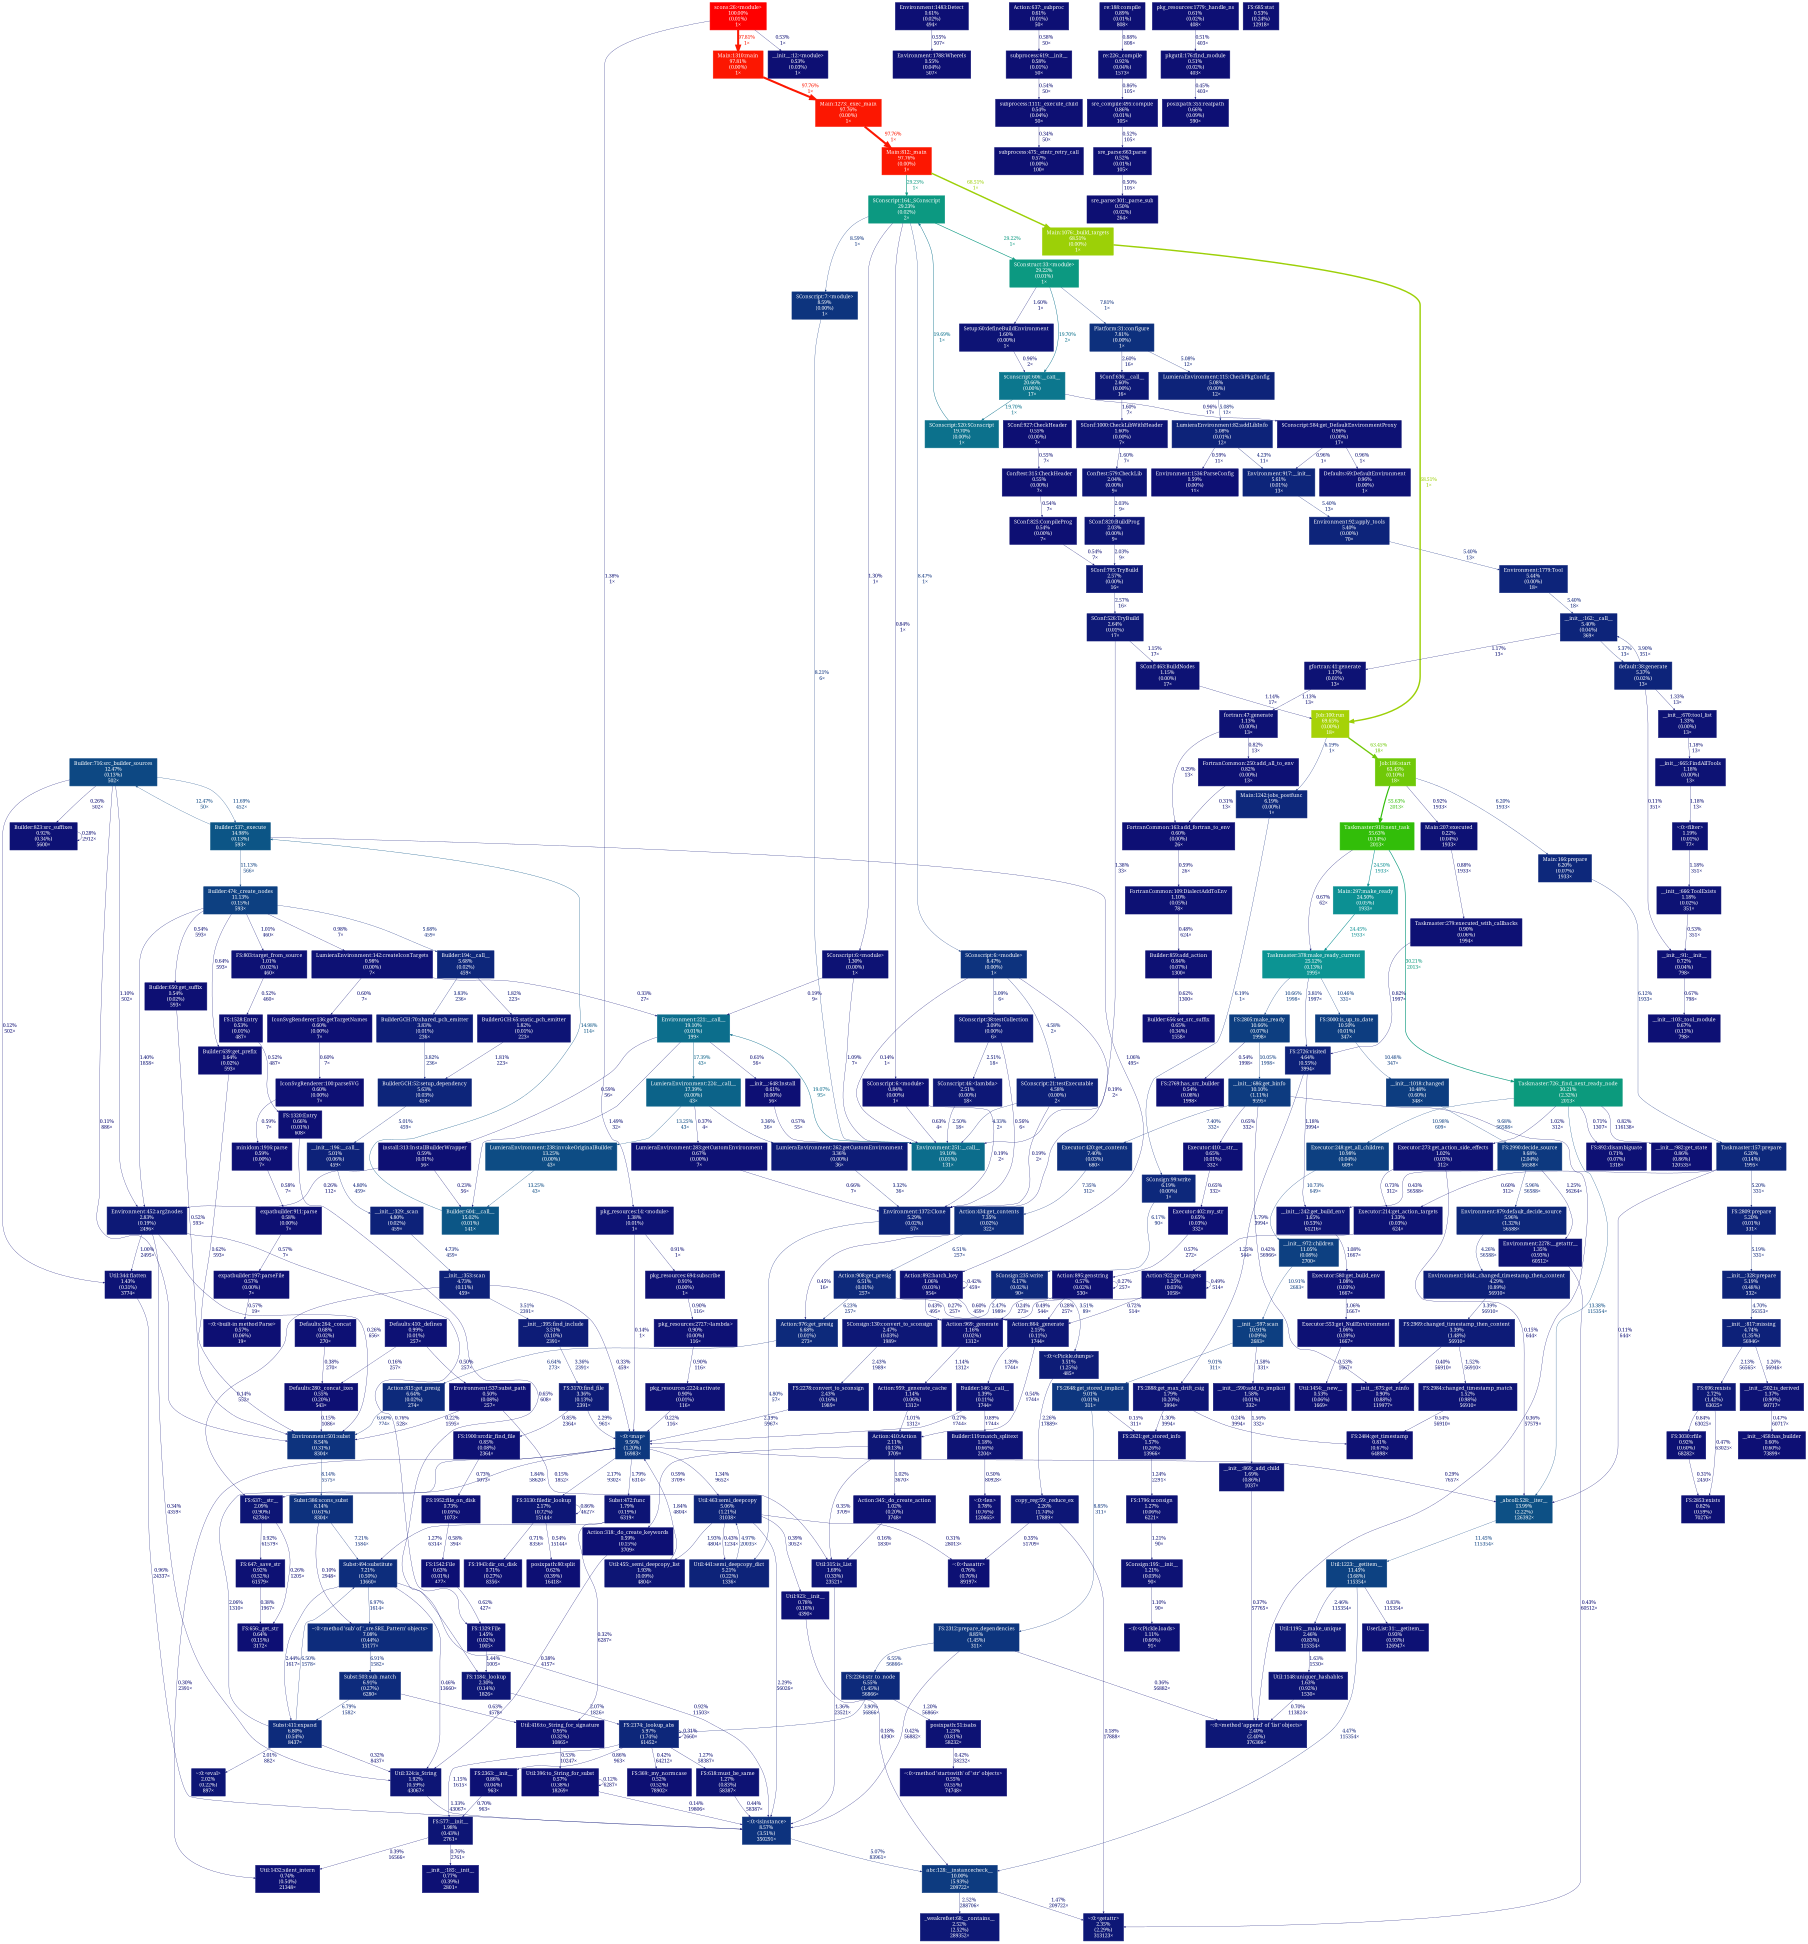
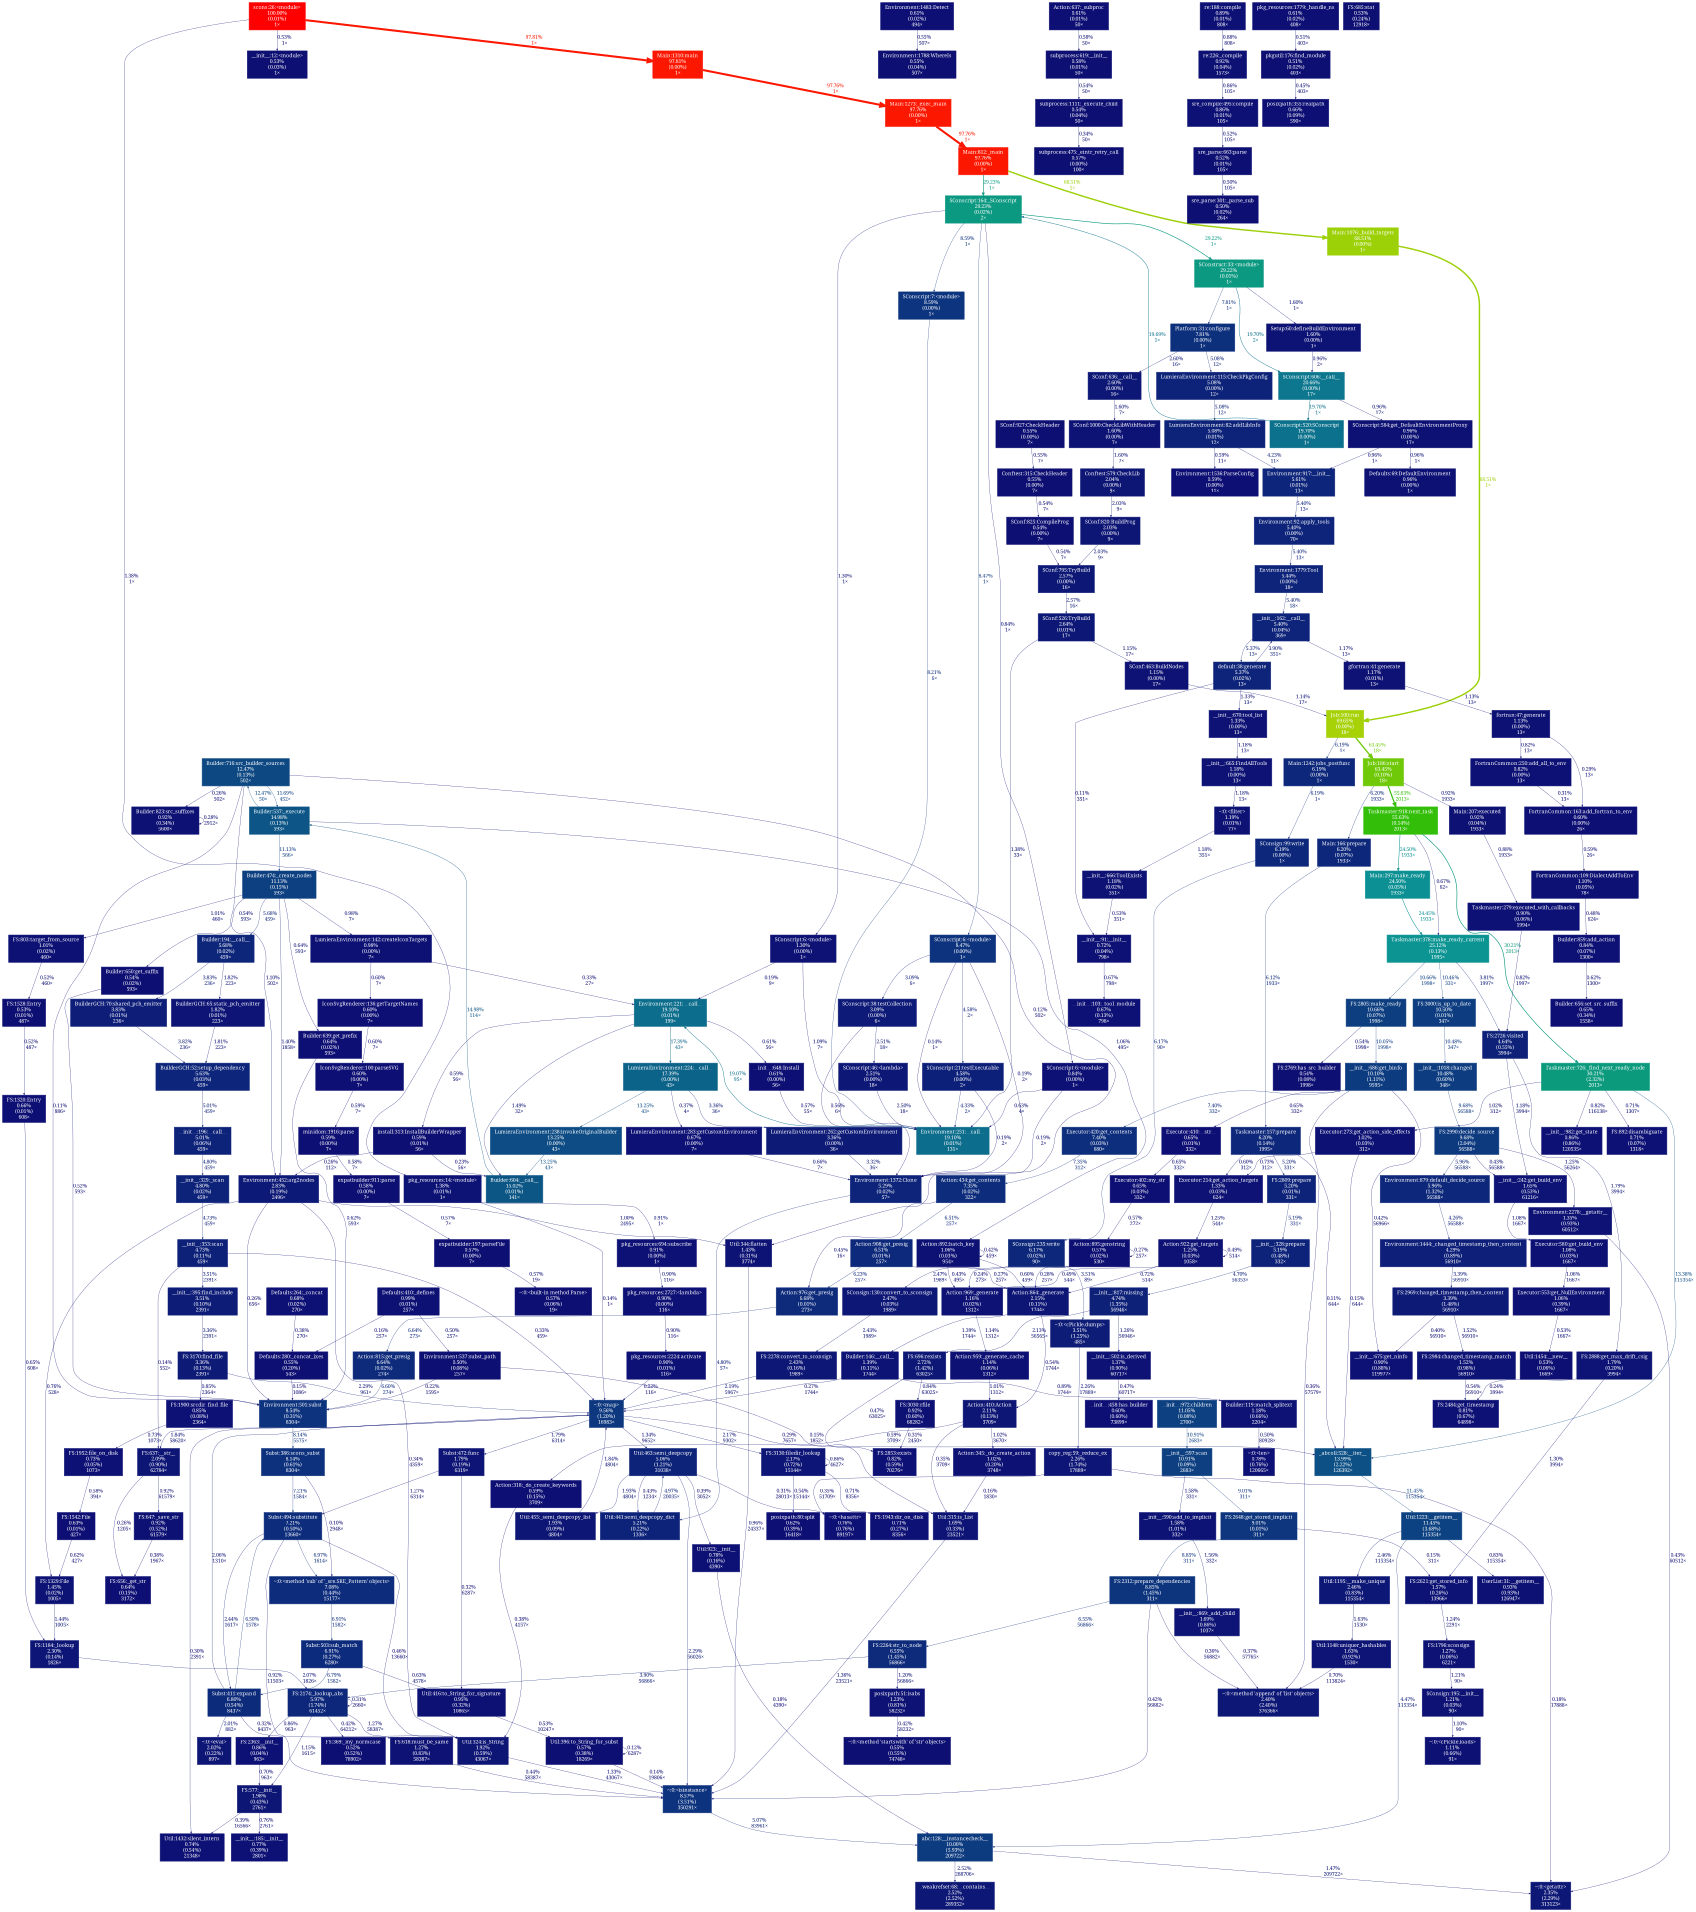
node "Main:207:executed 0.22% (0.04%) 1933×": label "Main:207:executed 0.22% (0.04%) 1933×" -> "Main:207:executed 0.92% (0.04%) 1933×"
node "Executor:248:get_all_children 10.98% (0.04%) 609×": removed
node "__init__:590:add_to_implicit 1.58% (0.01%) 332×": label "__init__:590:add_to_implicit 1.58% (0.01%) 332×" -> "__init__:590:add_to_implicit 1.58% (1.01%) 332×"
